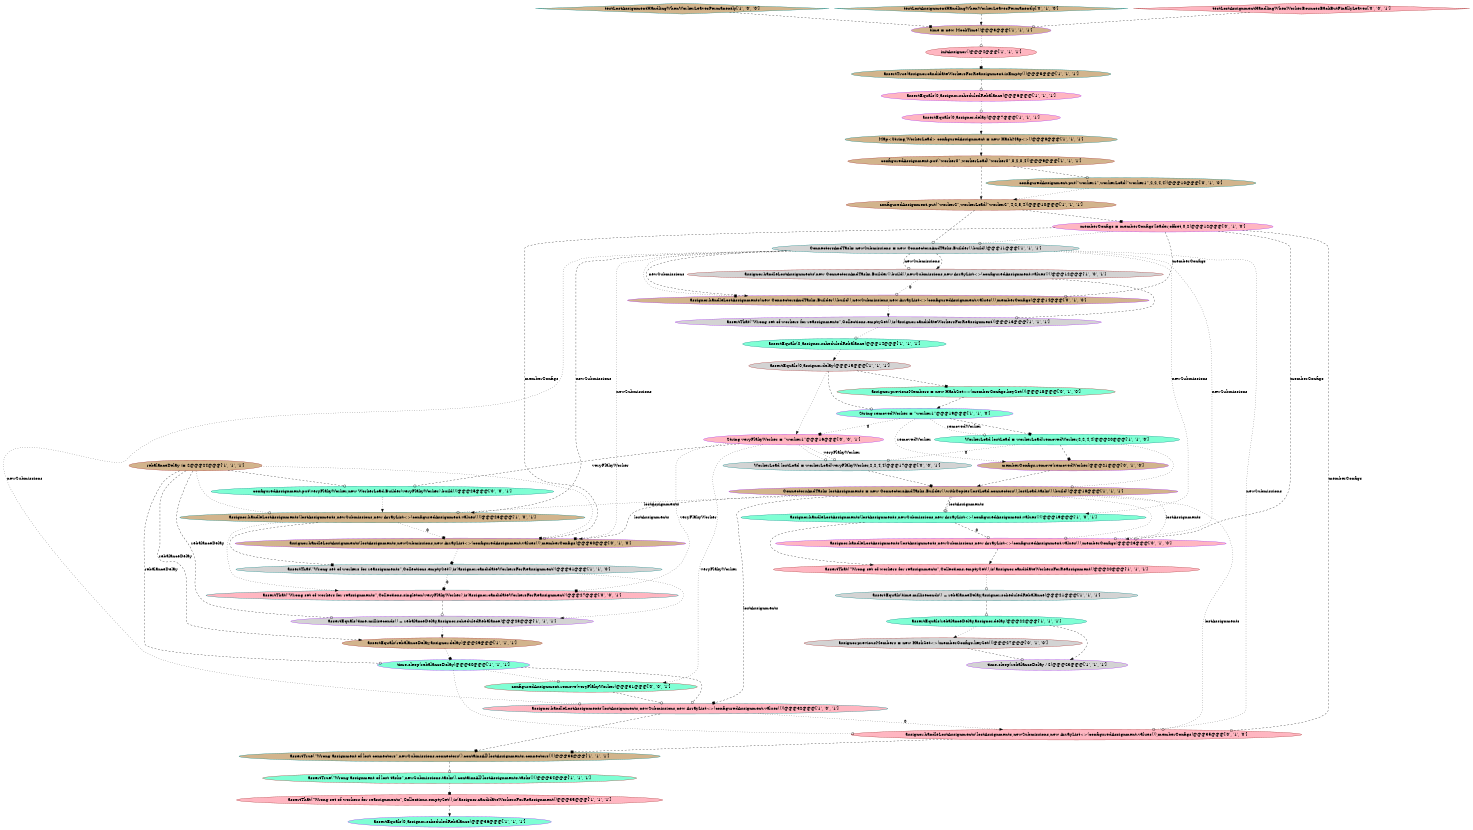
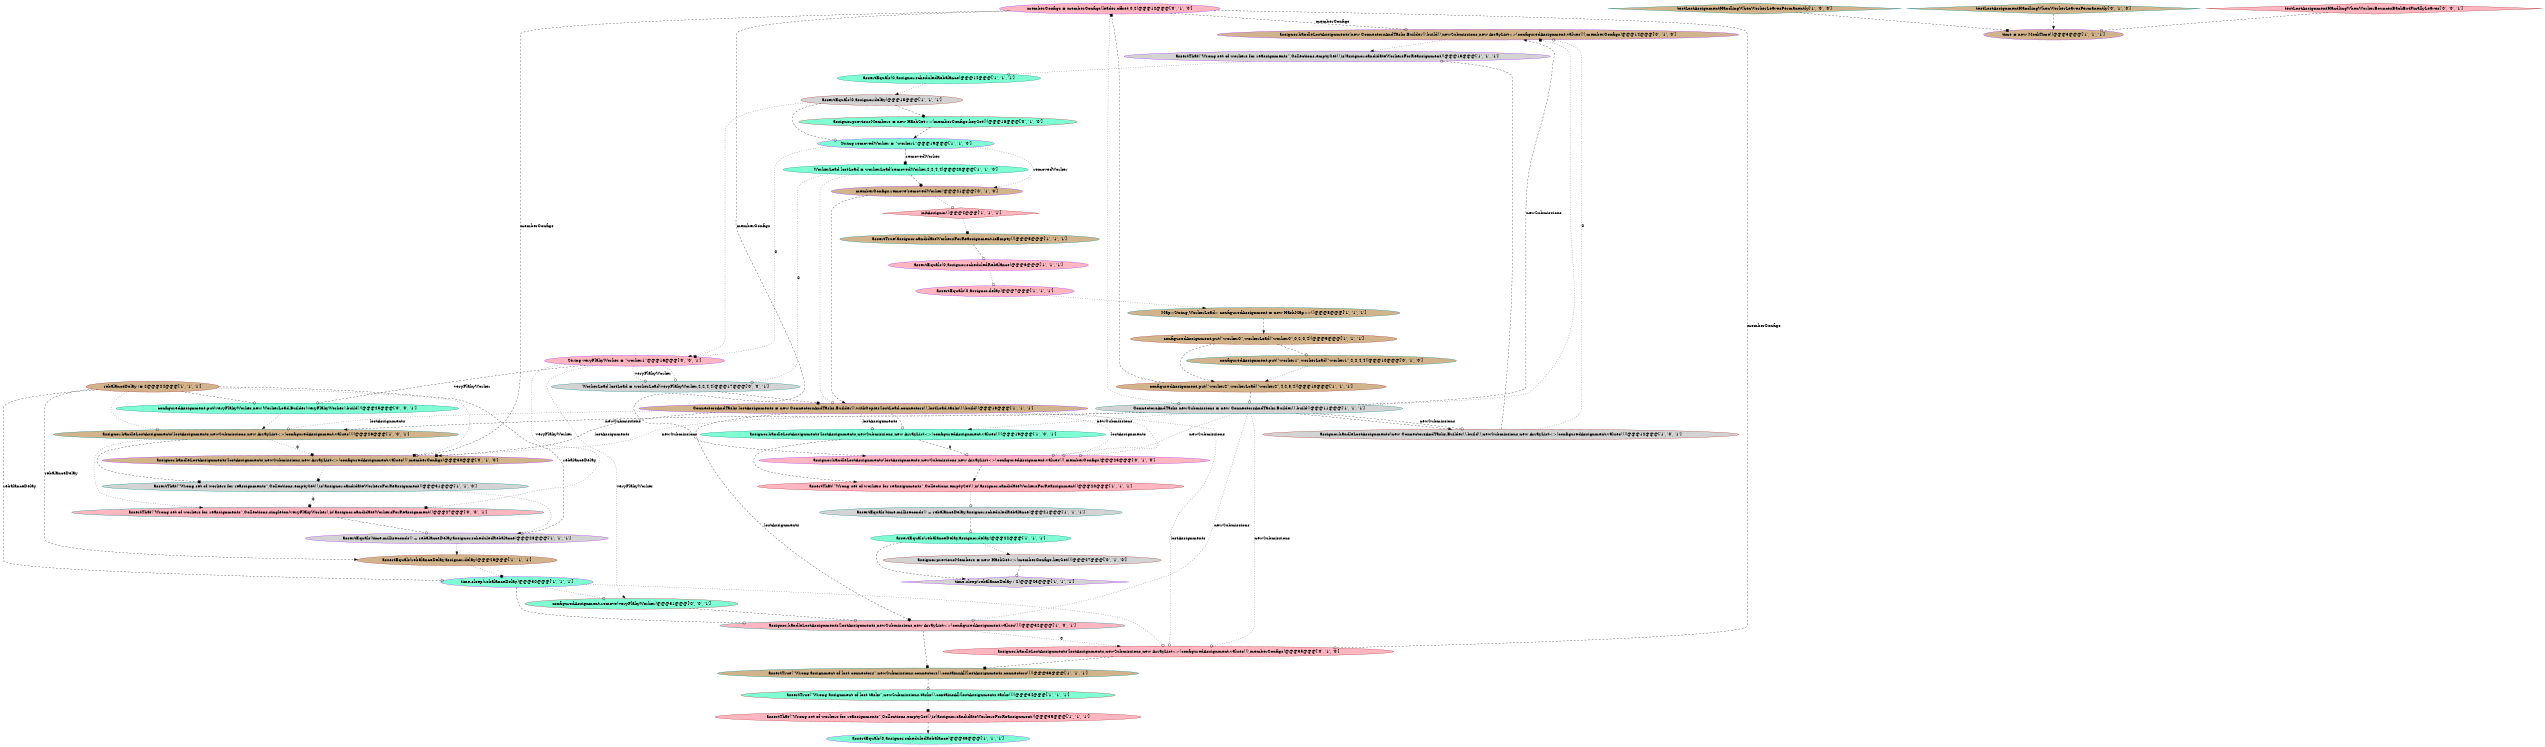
edge "time = new MockTime()@@@3@@@['1', '1', '1']" -> "initAssignor()@@@4@@@['1', '1', '1']": now "memberConfigs.remove(removedWorker)@@@21@@@['0', '1', '0']" -> "initAssignor()@@@4@@@['1', '1', '1']"
node "initAssignor()@@@4@@@['1', '1', '1']": shape ellipse -> diamond
node "time.sleep(rebalanceDelay / 2)@@@23@@@['1', '1', '1']": shape ellipse -> diamond
